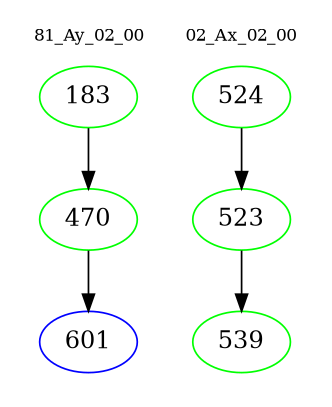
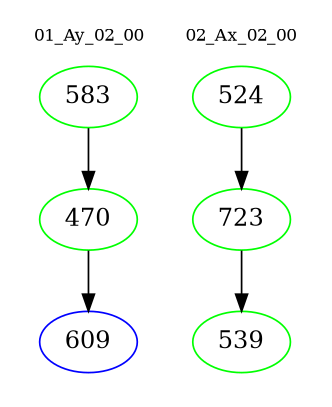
cluster "81_Ay_02_00": label "81_Ay_02_00" -> "01_Ay_02_00"
node "183": label "183" -> "583"
node "523": label "523" -> "723"
node "601": label "601" -> "609"
